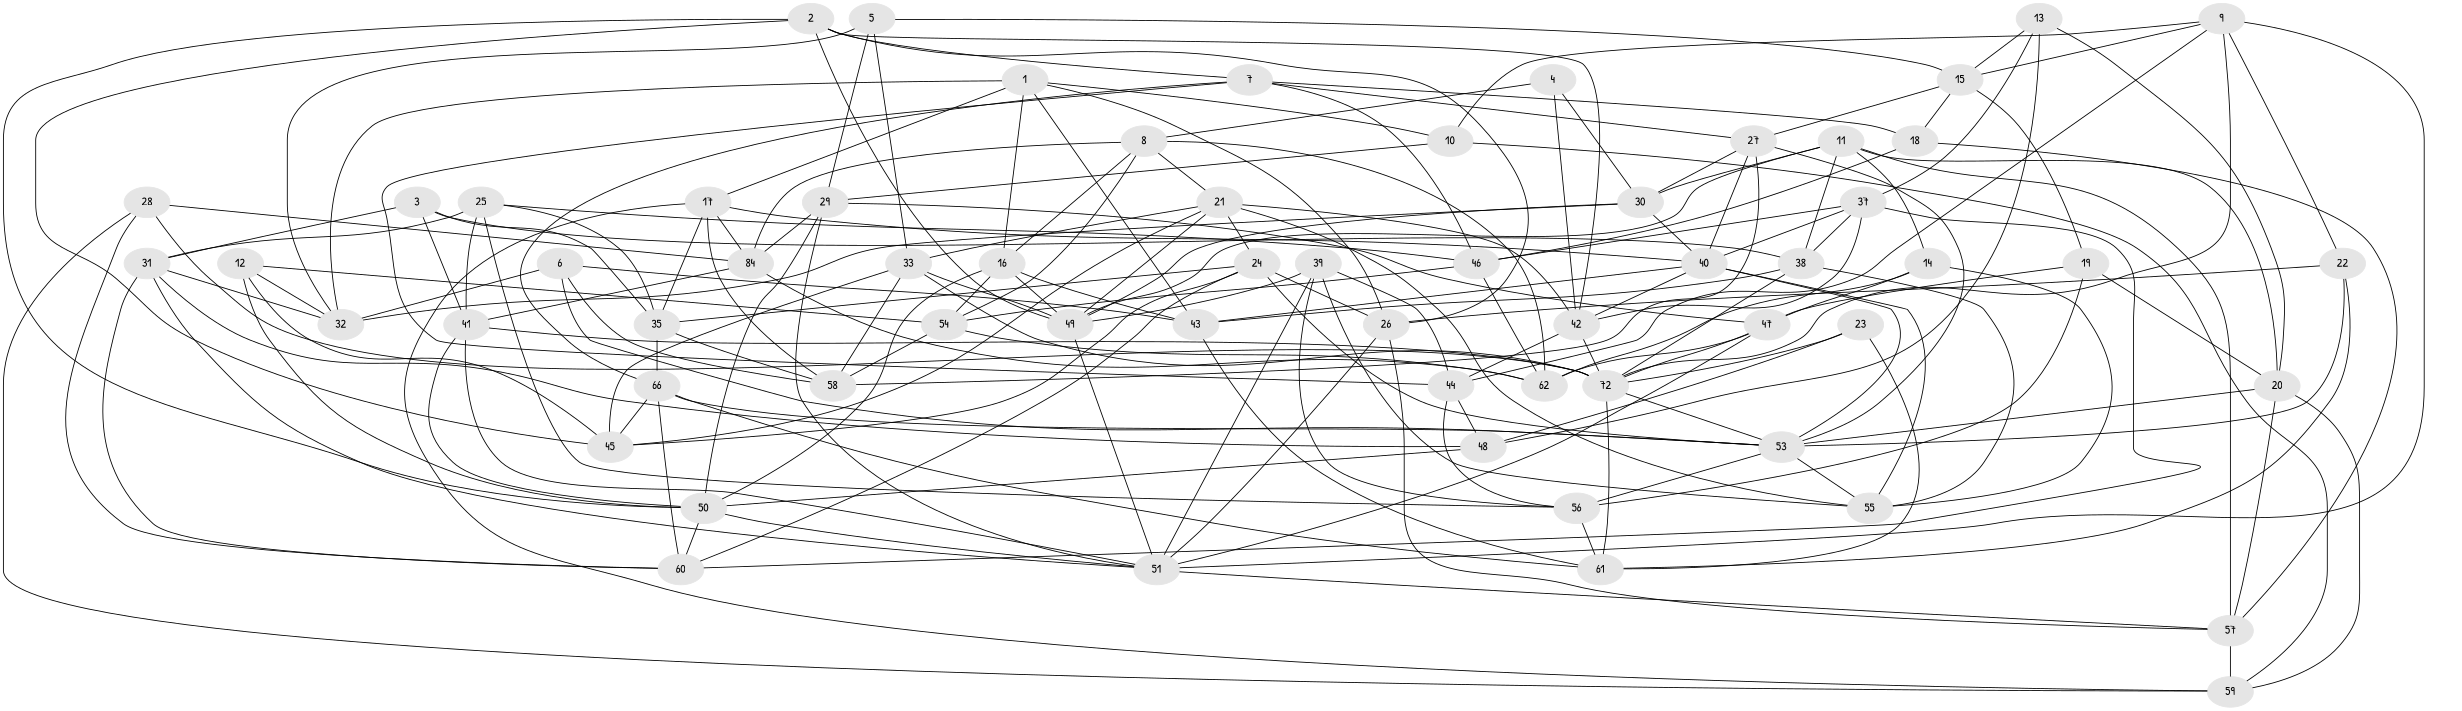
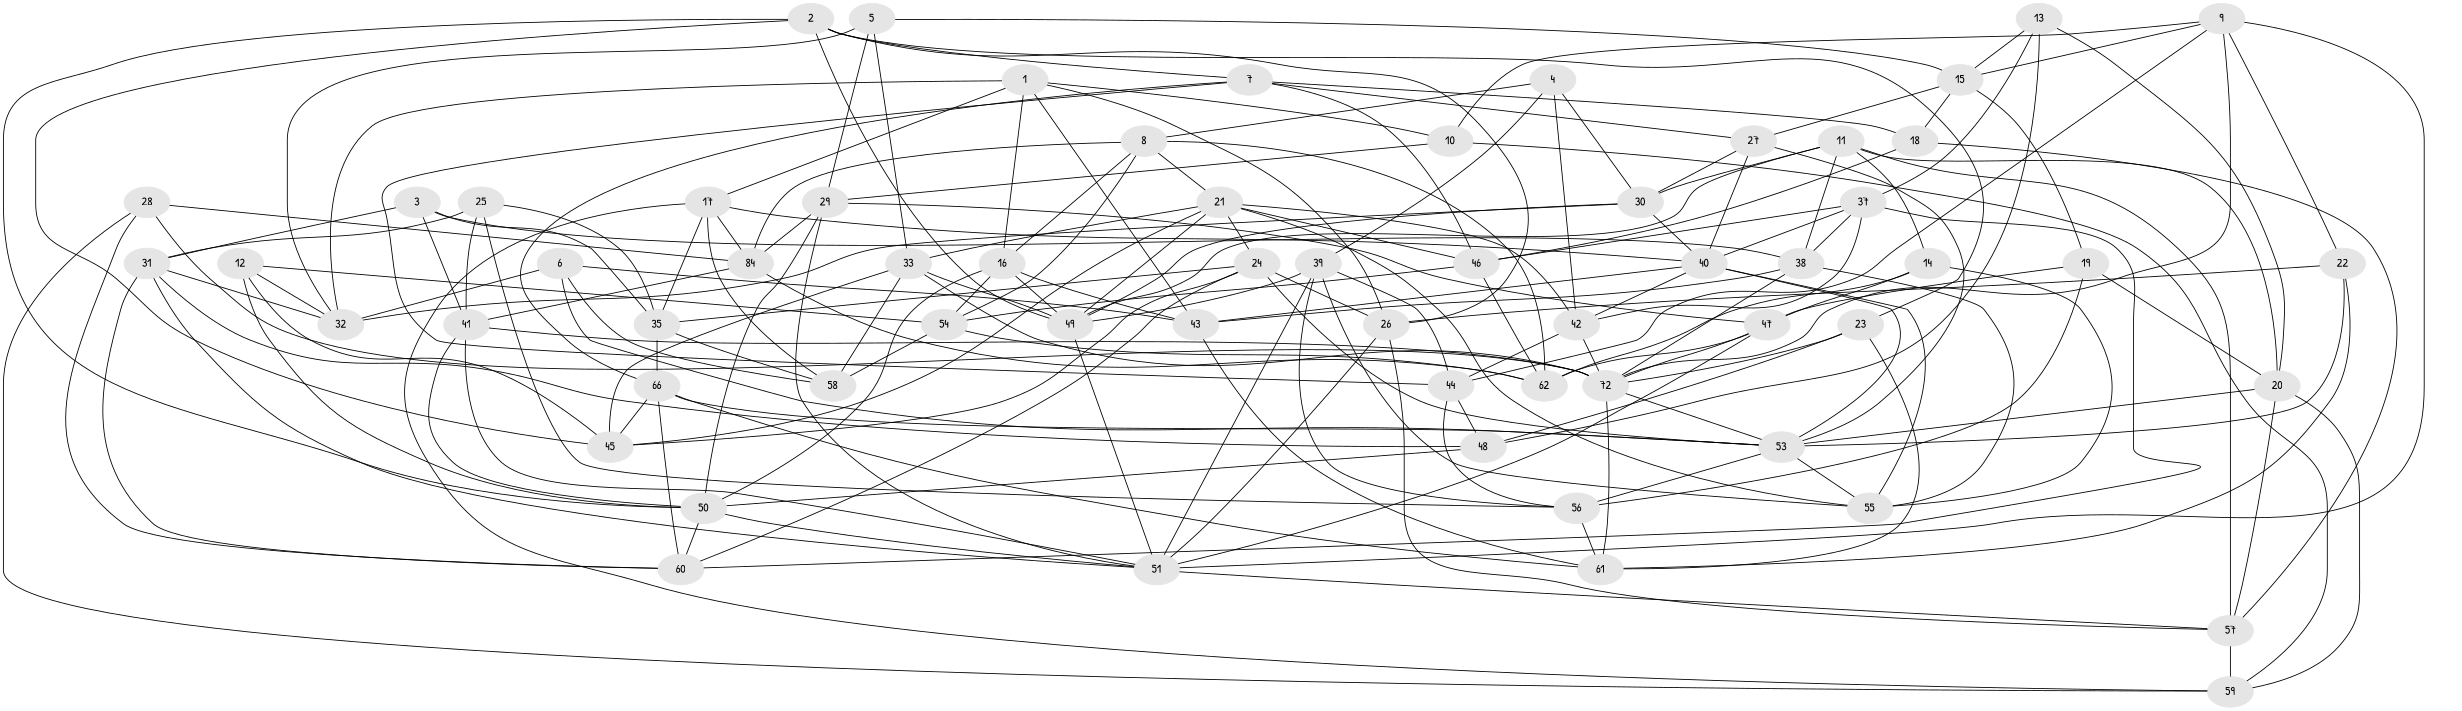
edge "2" -- "42": now "2" -- "23"
edge "4" -- "39": added
edge "25" -- "46": now "21" -- "46"
edge "27" -- "58": removed
